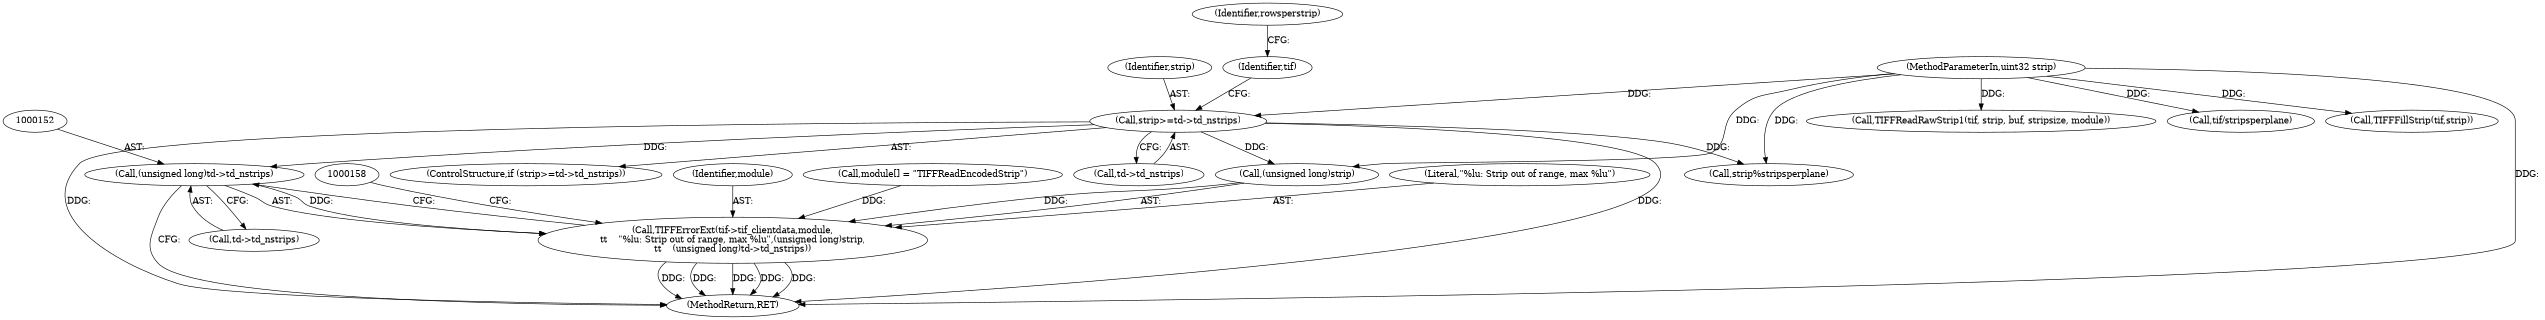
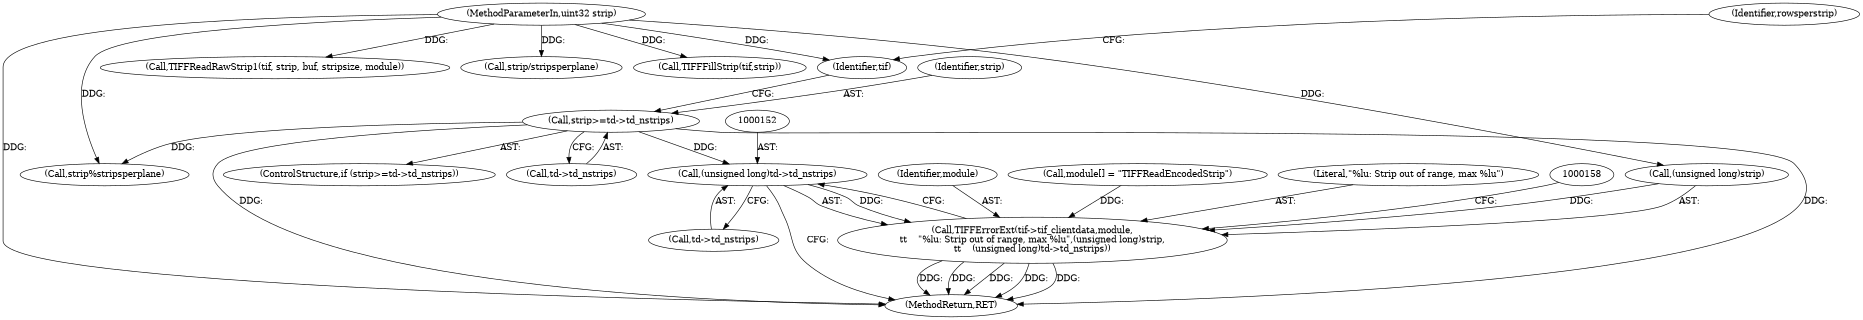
edge "(MethodParameterIn,uint32 strip)" -> "(Call,strip>=td->td_nstrips)": now "(MethodParameterIn,uint32 strip)" -> "(Identifier,tif)"
node "(Call,tif/stripsperplane)": label "(Call,tif/stripsperplane)" -> "(Call,strip/stripsperplane)"
edge "(Call,strip>=td->td_nstrips)" -> "(Call,(unsigned long)strip)": removed, label "DDG:"
